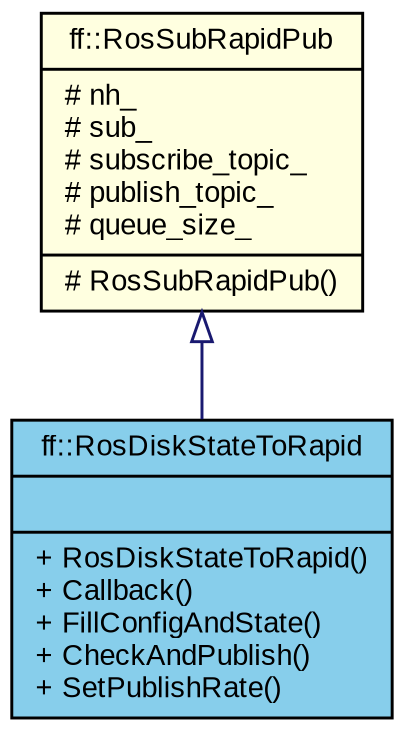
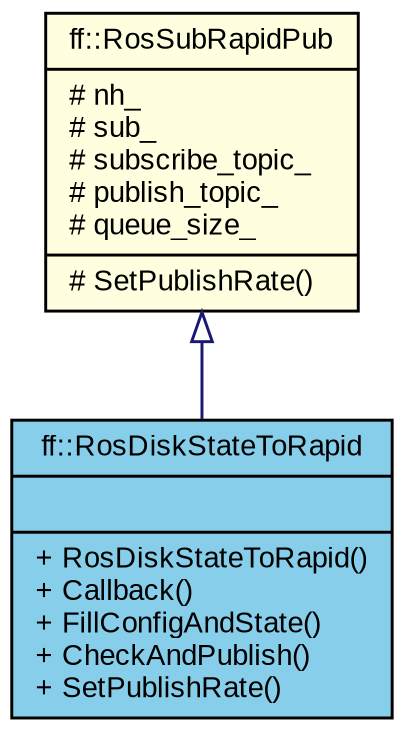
node "ff::RosSubRapidPub": text "# RosSubRapidPub()" -> "# SetPublishRate()"
